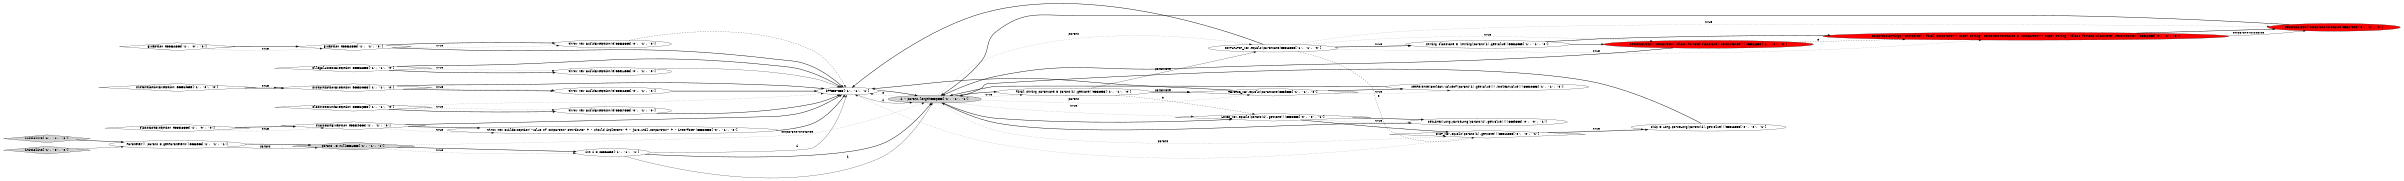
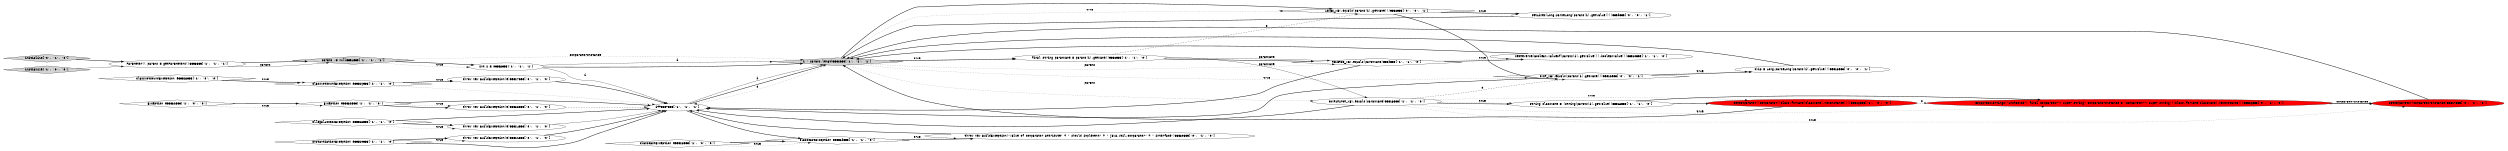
node "ClassNotFoundException e@@@25@@@['1', '0', '0']": added
node "InstantiationException e@@@19@@@['1', '0', '0']": removed
node "i < params.length@@@6@@@['1', '1', '1']": shape ellipse -> diamond
edge "ClassCastException e@@@29@@@['1', '1', '0']" -> "i++@@@7@@@['1', '1', '1']": reversed
edge "i < params.length@@@6@@@['1', '1', '1']" -> "SKIP_KEY.equals(params(i(.getName())@@@12@@@['0', '0', '1']": label "params" -> "true"
edge "SKIP_KEY.equals(params(i(.getName())@@@12@@@['0', '0', '1']" -> "i++@@@7@@@['1', '1', '1']": style dotted -> bold
